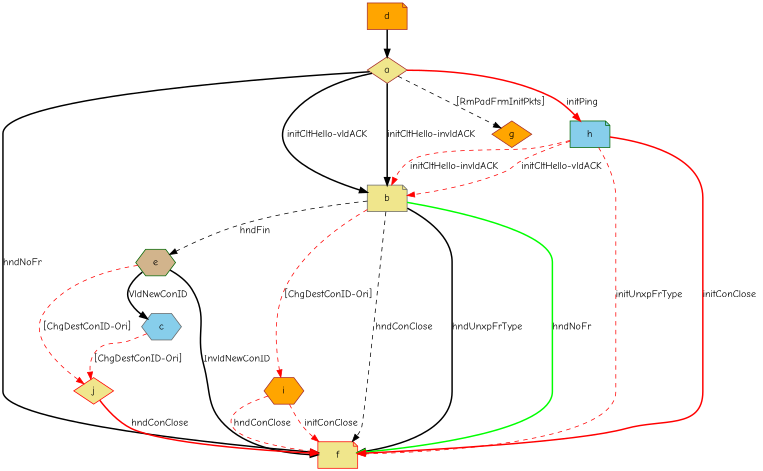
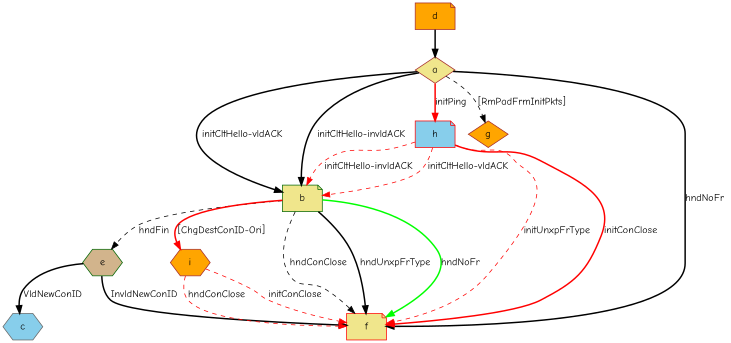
node "h": color darkgreen -> red
node "b": color gray40 -> darkgreen
edge "b" -> "i": style dashed -> bold
node "j": removed
